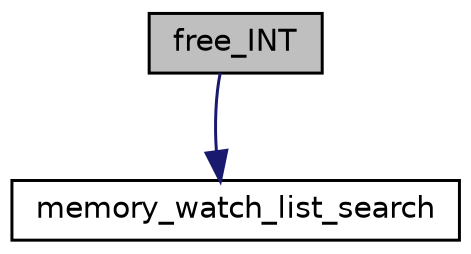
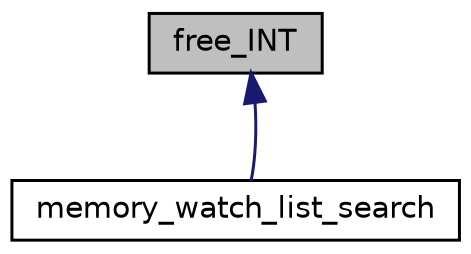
edge "free_INT" -> "memory_watch_list_search": reversed
